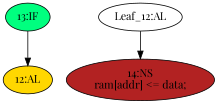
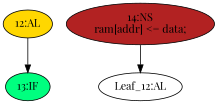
edge "Leaf_12:AL" -> "14:NS ram[addr] <= data;": reversed
edge "13:IF" -> "12:AL": reversed
